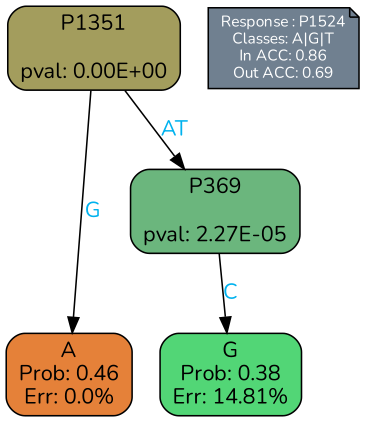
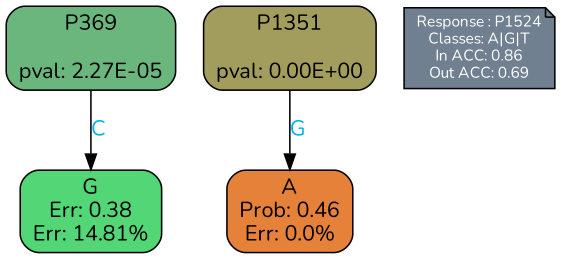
edge "P1351 pval: 0.00E+00" -> "P369 pval: 2.27E-05": removed, label "AT"
node "G Prob: 0.38 Err: 14.81%": label "G Prob: 0.38 Err: 14.81%" -> "G Err: 0.38 Err: 14.81%"
